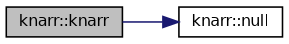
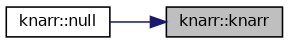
edge "knarr::knarr" -> "knarr::null": reversed
